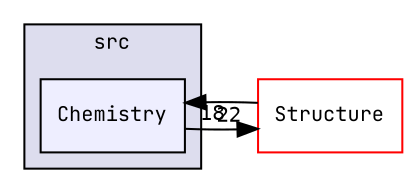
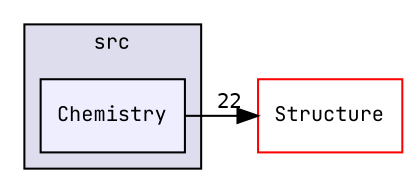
edge "Structure" -> "Chemistry": removed
